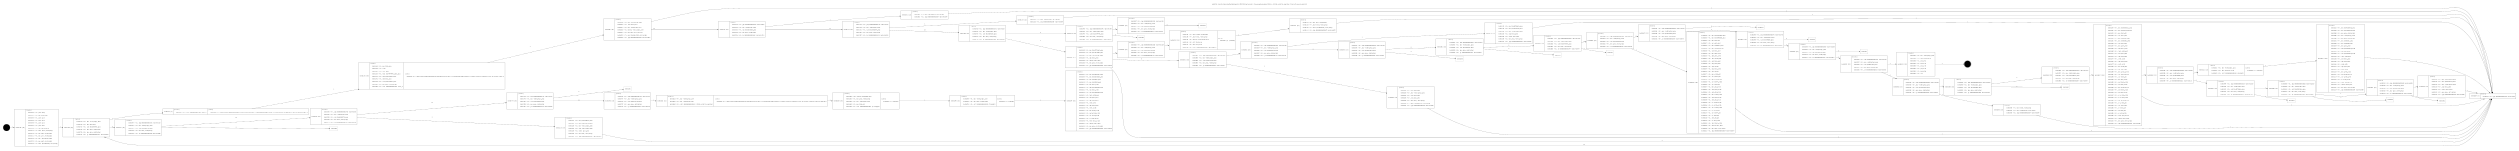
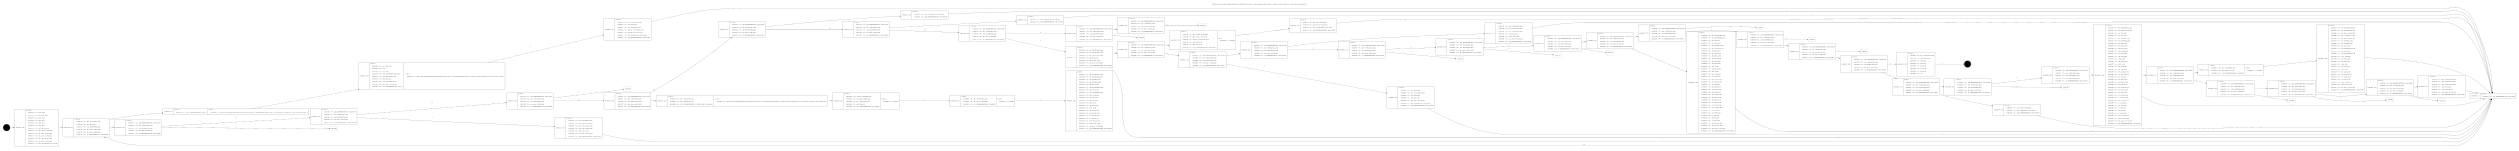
edge "0x401d0e [32]" -> "0x4017ab [25]": now "0x401792 [25]" -> "0x4017ab [25]"
edge "0x401a58 [27]" -> "0x401841 [25]": now "0x401828 [25]" -> "0x401841 [25]"
